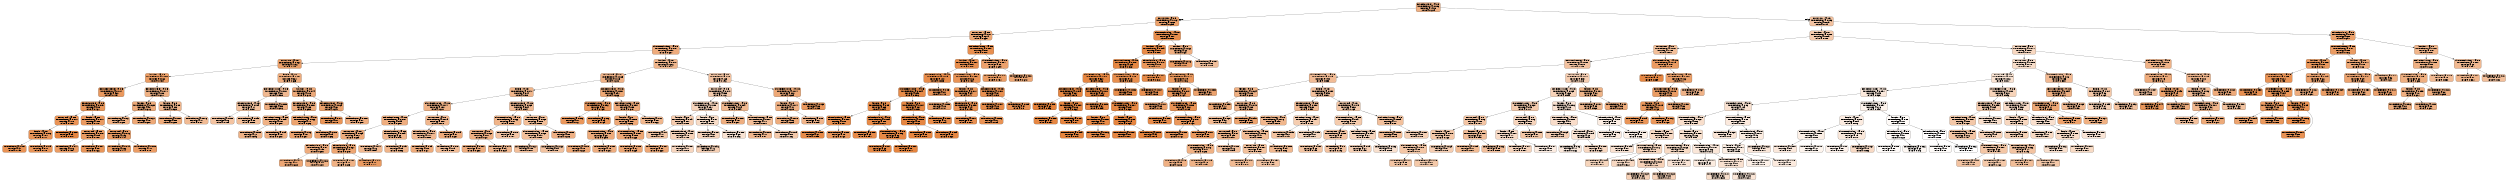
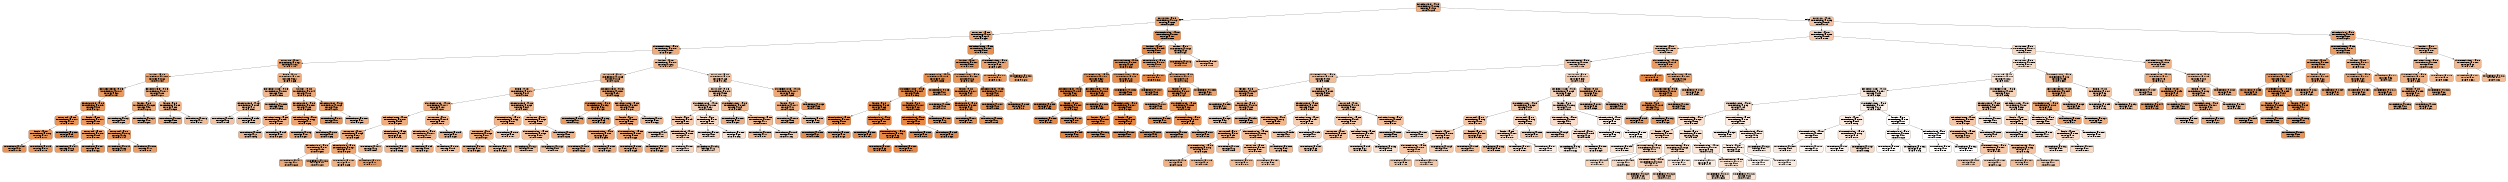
node "squared_error = 0.038 samples = 75 value = 0.81": label "squared_error = 0.038 samples = 75 value = 0.81" -> "country_error = 0.038 samples = 75 value = 0.81"
edge "female <= 0.5 squared_error = 0.03 samples = 94 value = 0.8" -> "squared_error = 0.034 samples = 53 value = 0.792": now "squared_error = 0.038 samples = 25 value = 0.758" -> "squared_error = 0.034 samples = 53 value = 0.792"
node "squared_error = 0.1 samples = 21 value = 0.496": removed
